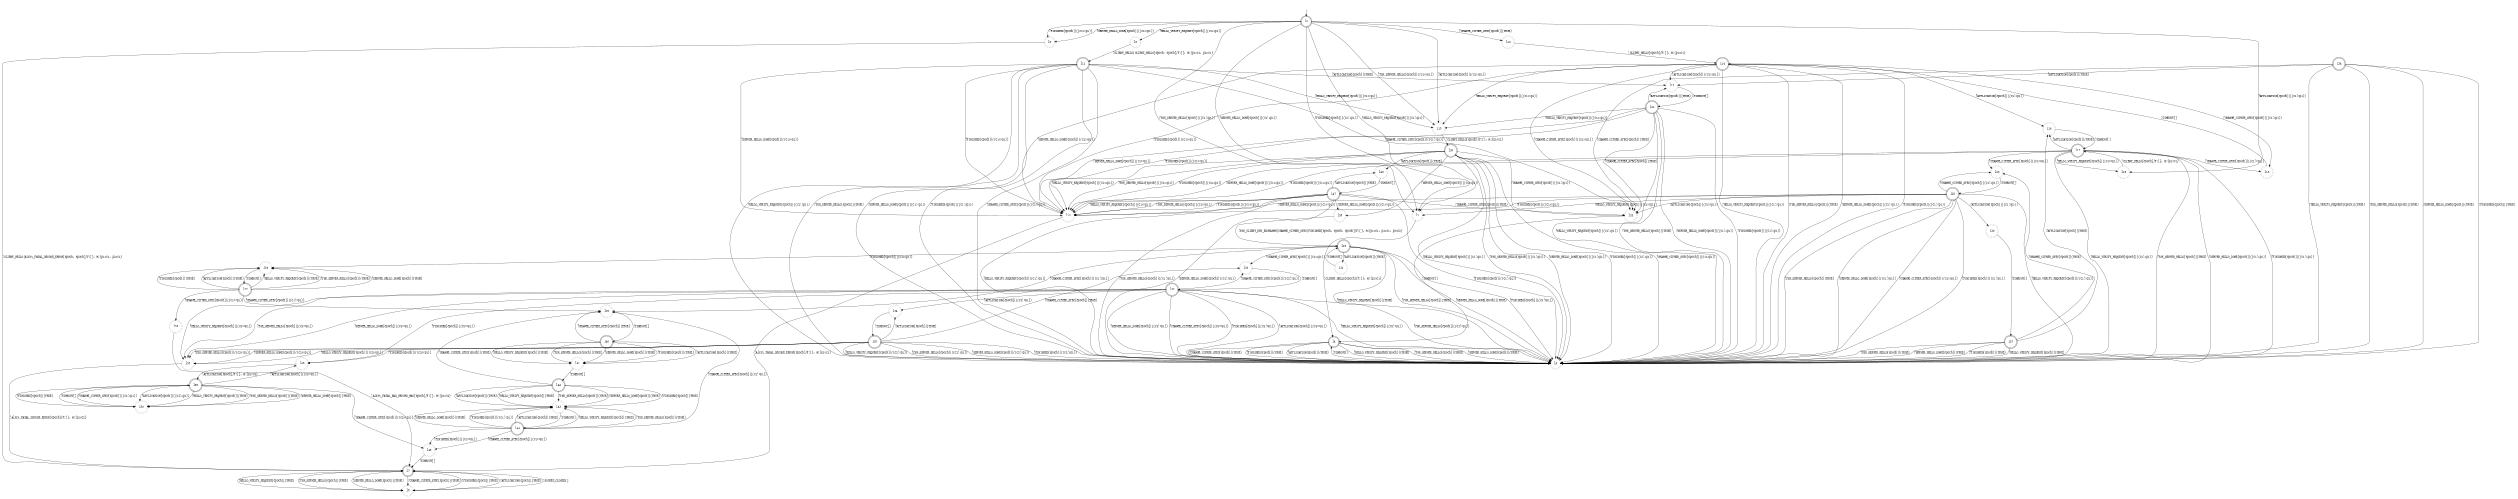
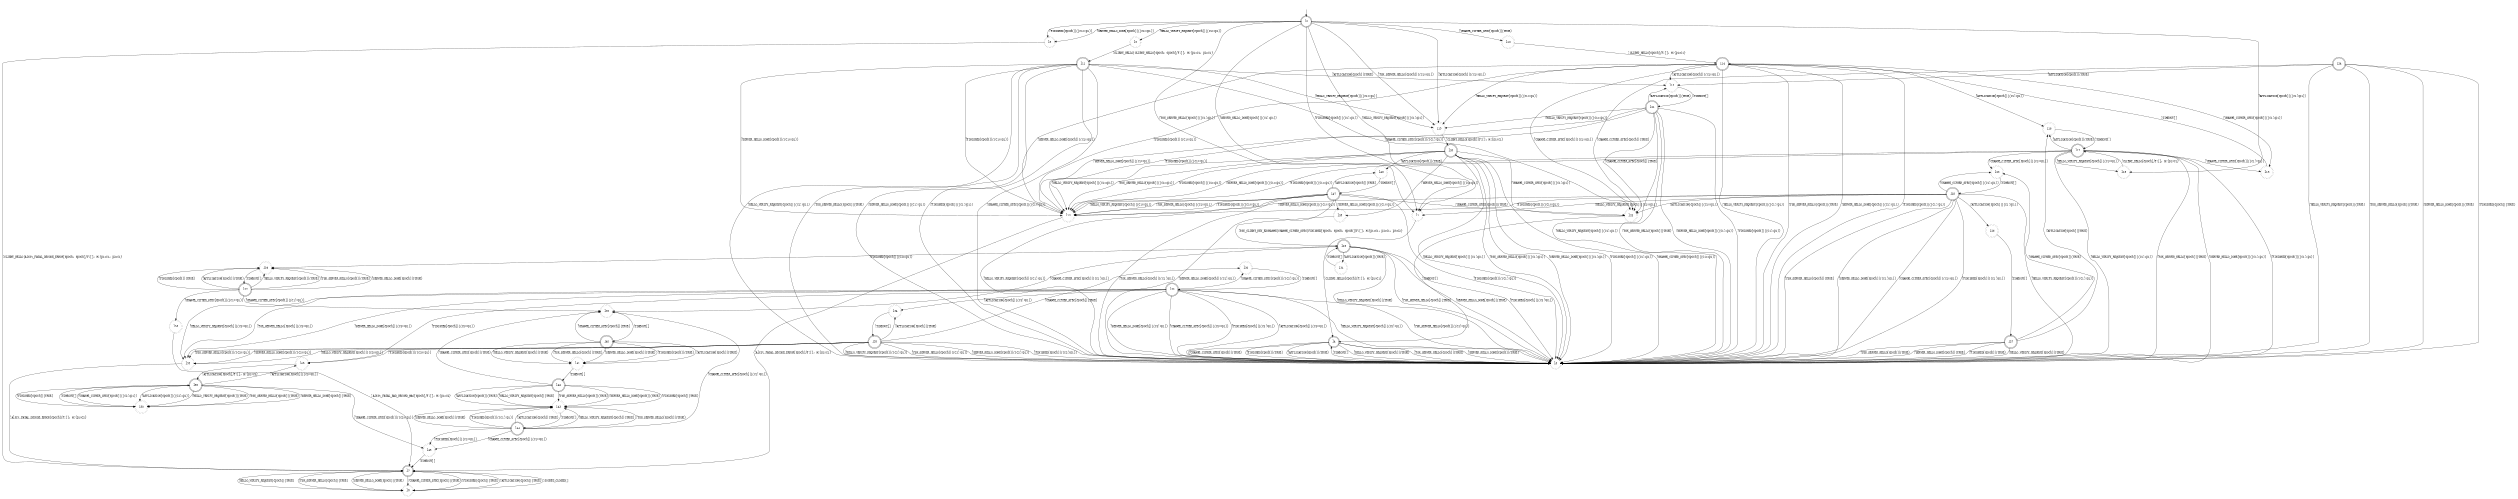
edge "l29" -> "l30": removed, label "?CHANGE_CIPHER_SPEC[epoch]|((c1==p1))"
